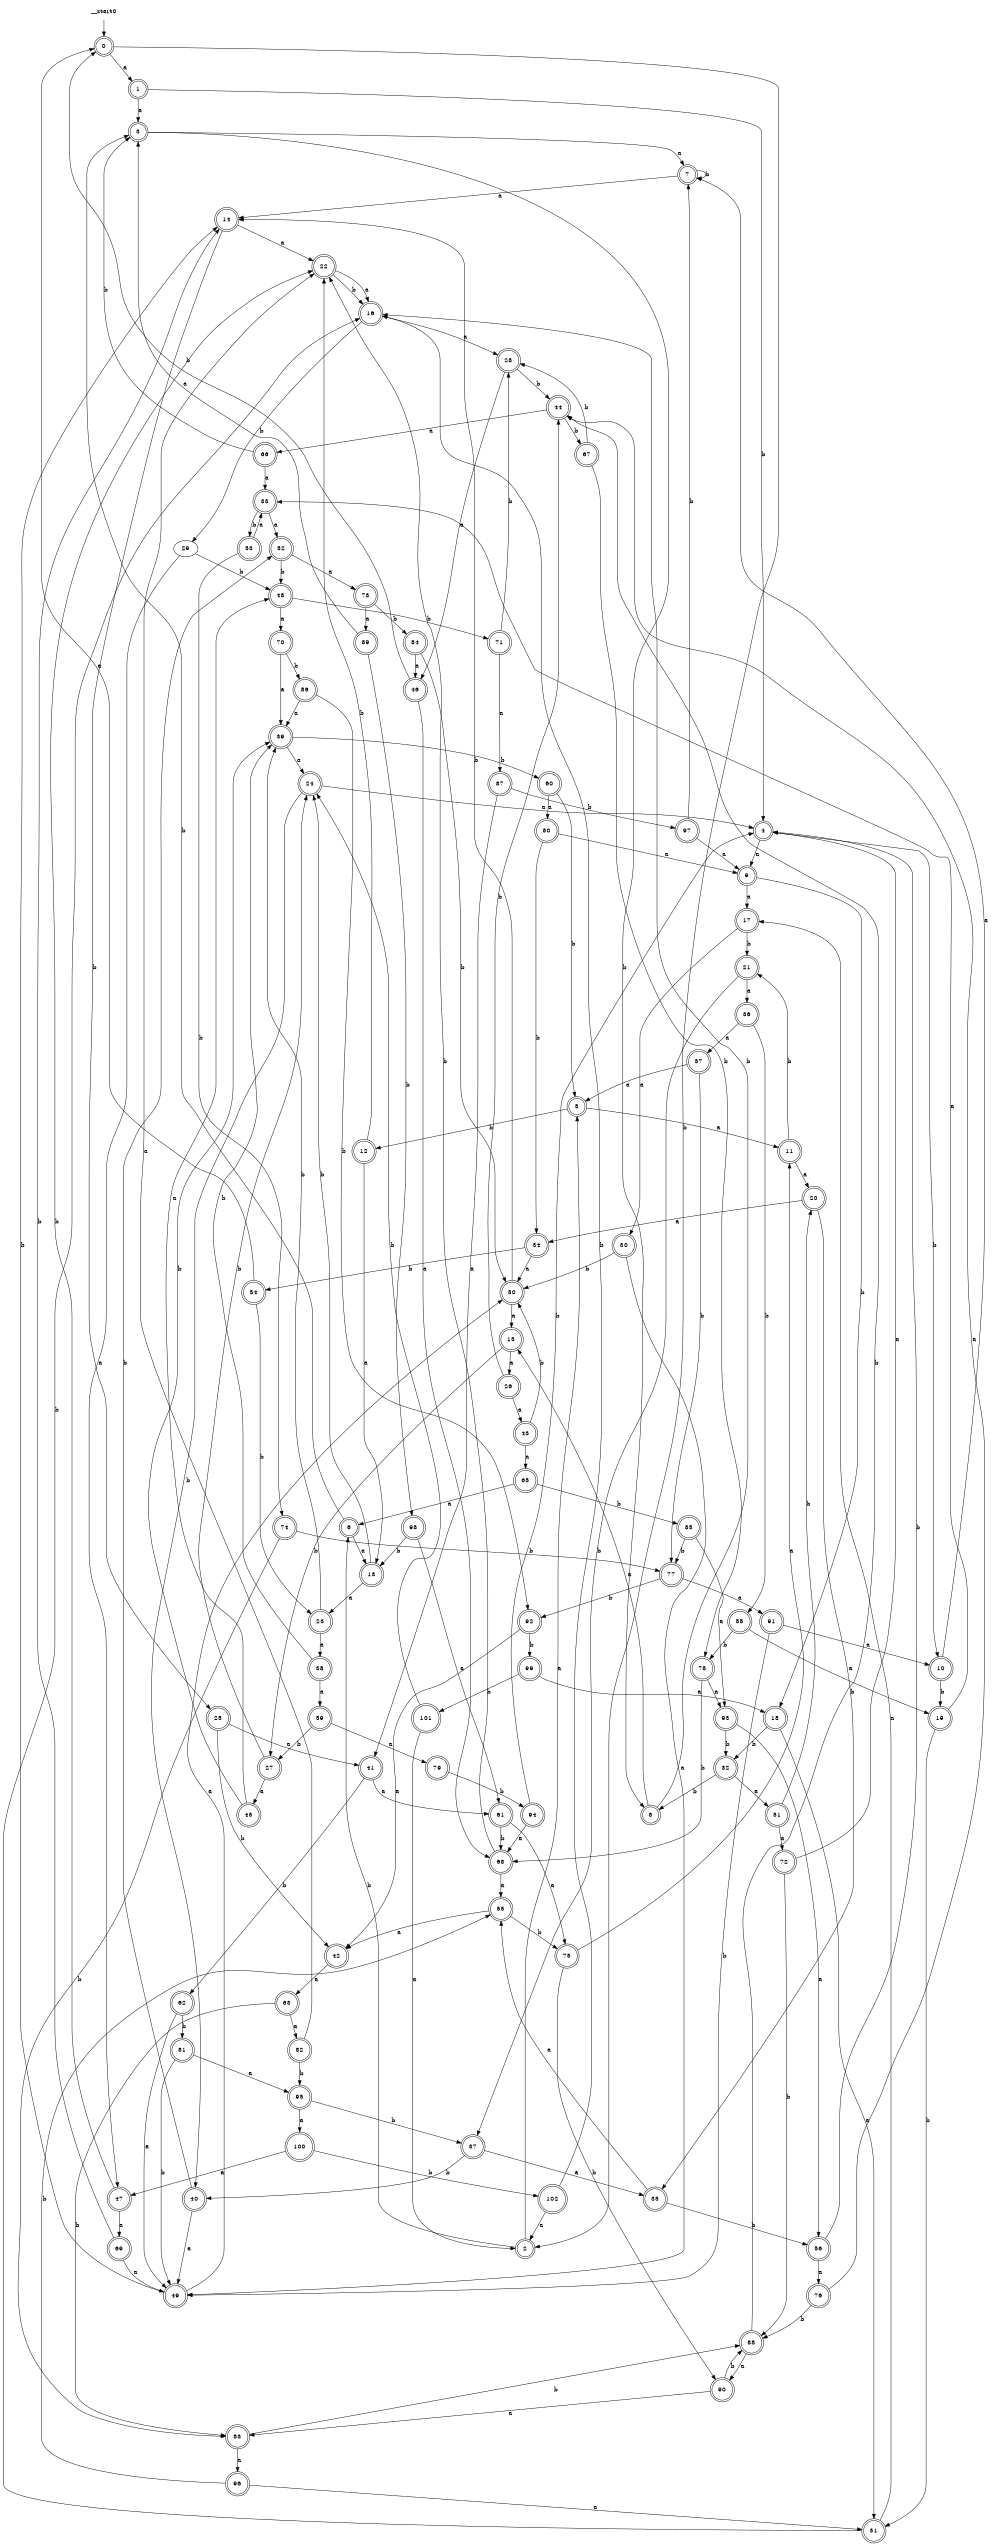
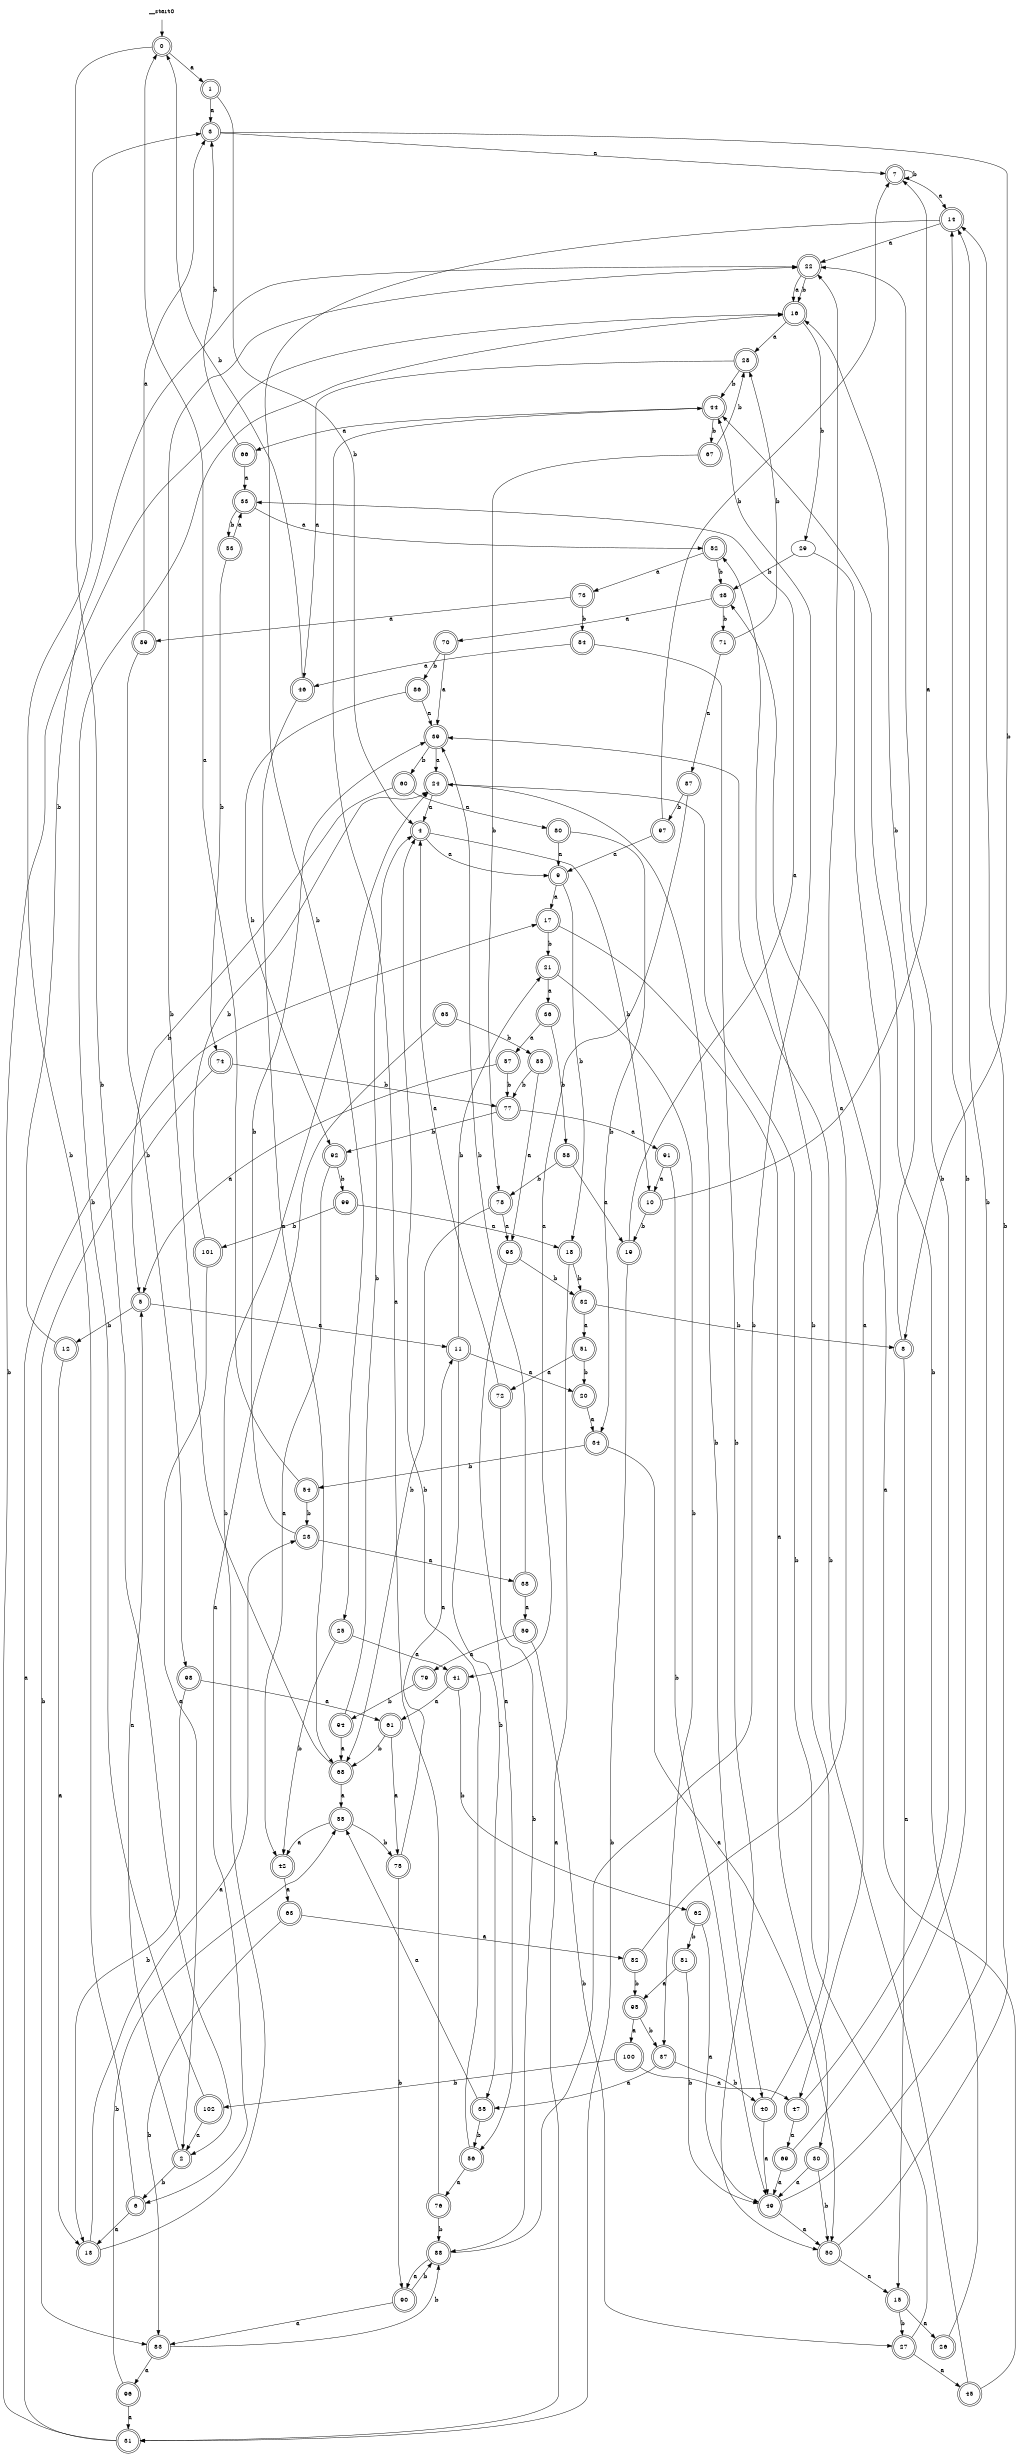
node "43": removed
edge "20" -> "35": now "11" -> "35"
